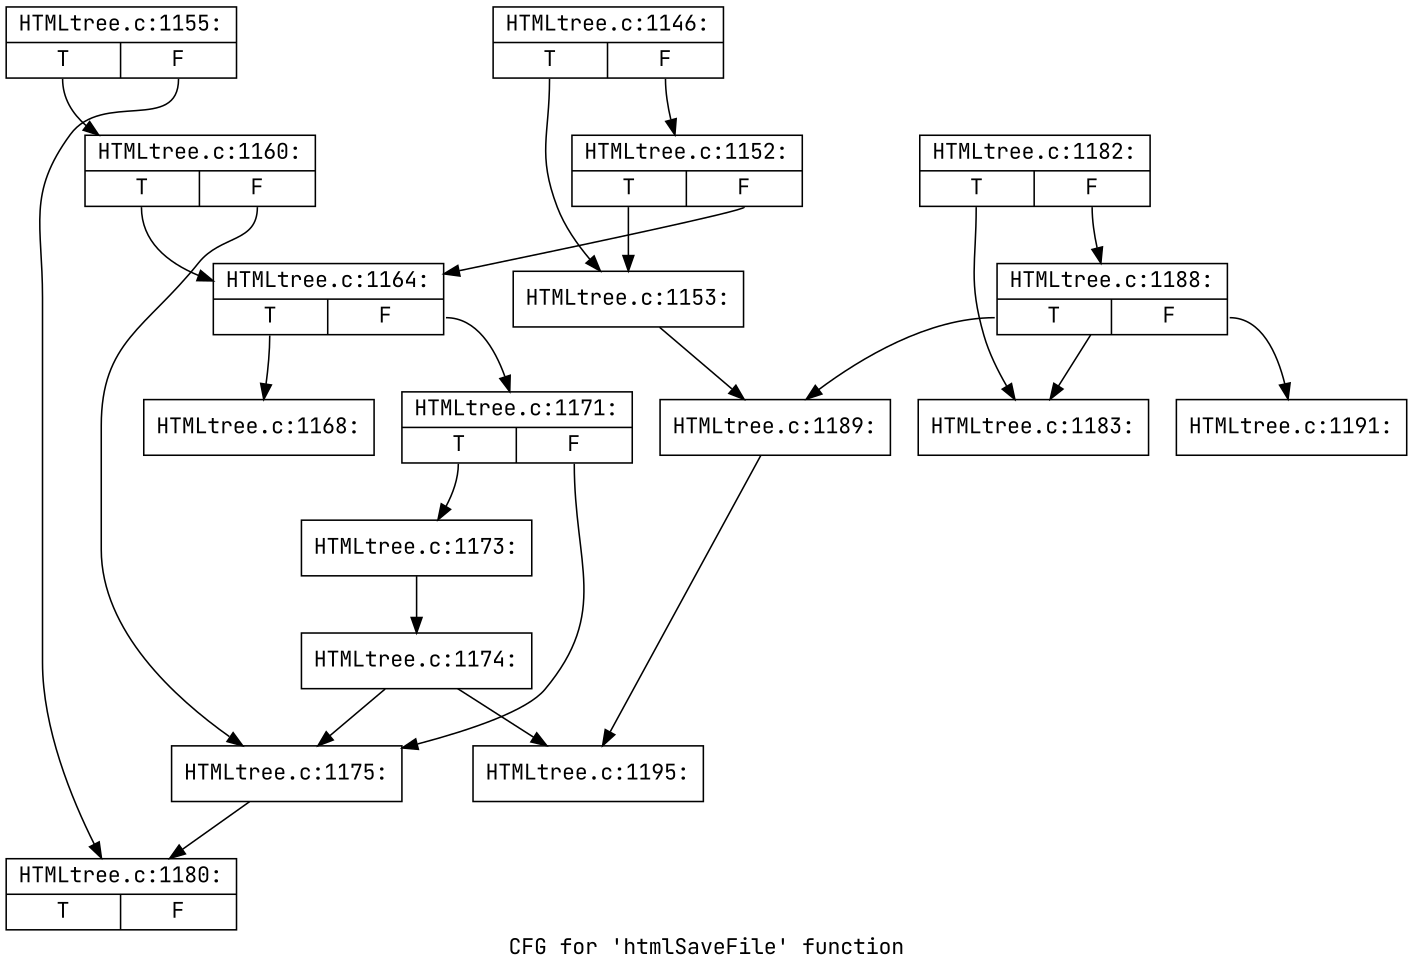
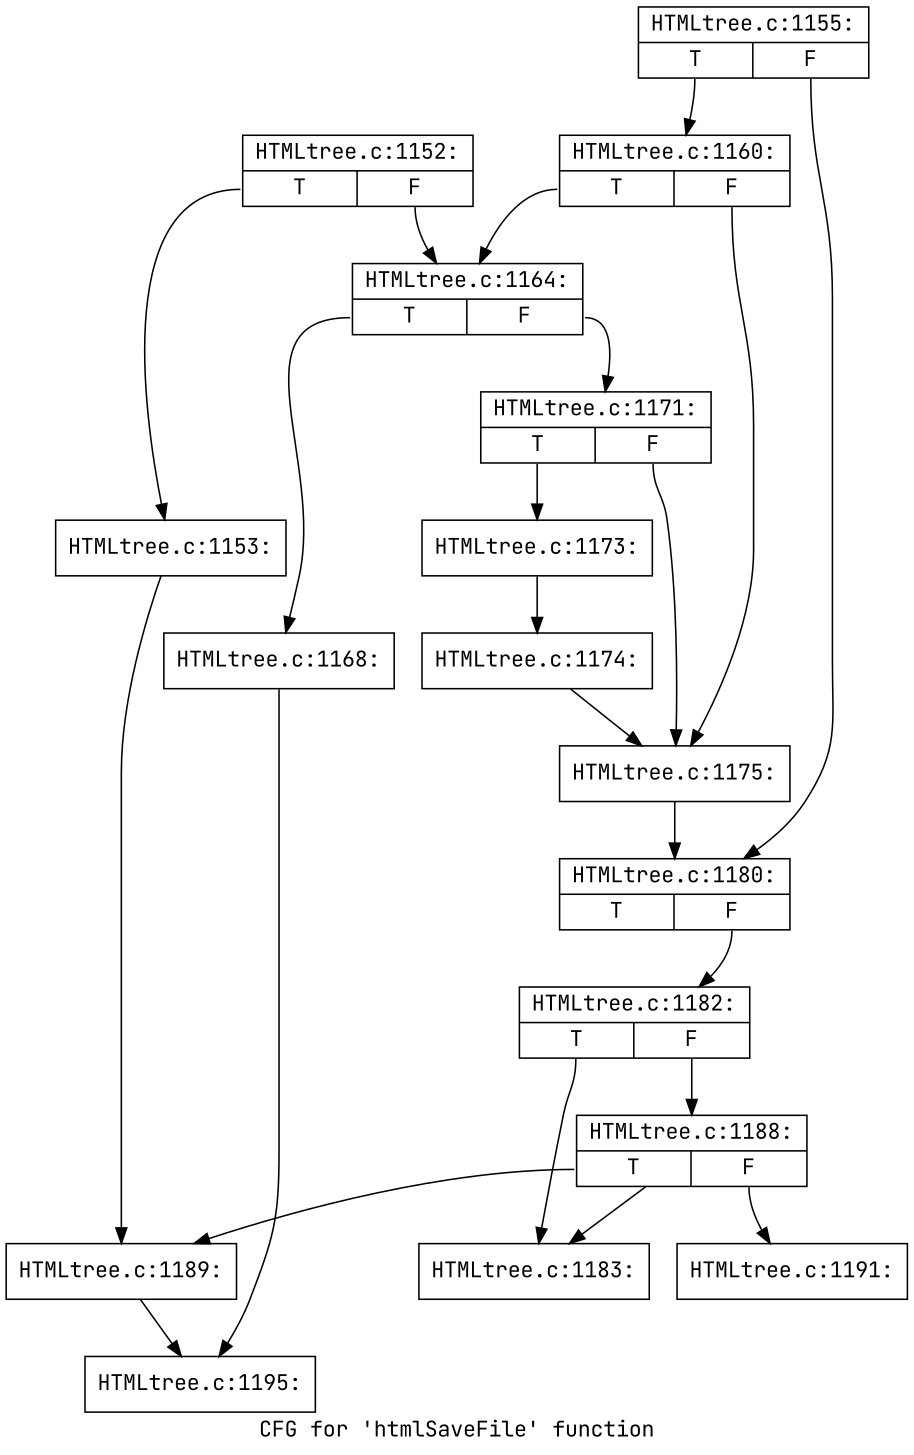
node "HTMLtree.c:1146:": removed
edge "HTMLtree.c:1174:" -> "HTMLtree.c:1195:": now "HTMLtree.c:1168:" -> "HTMLtree.c:1195:"
edge "HTMLtree.c:1180:" -> "HTMLtree.c:1182:": added
